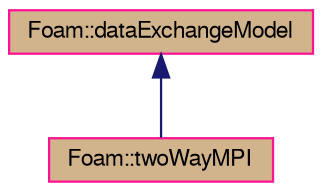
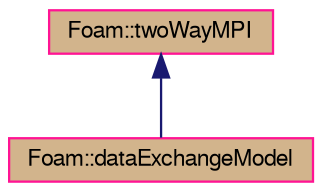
edge "Foam::twoWayMPI" -> "Foam::dataExchangeModel": reversed
